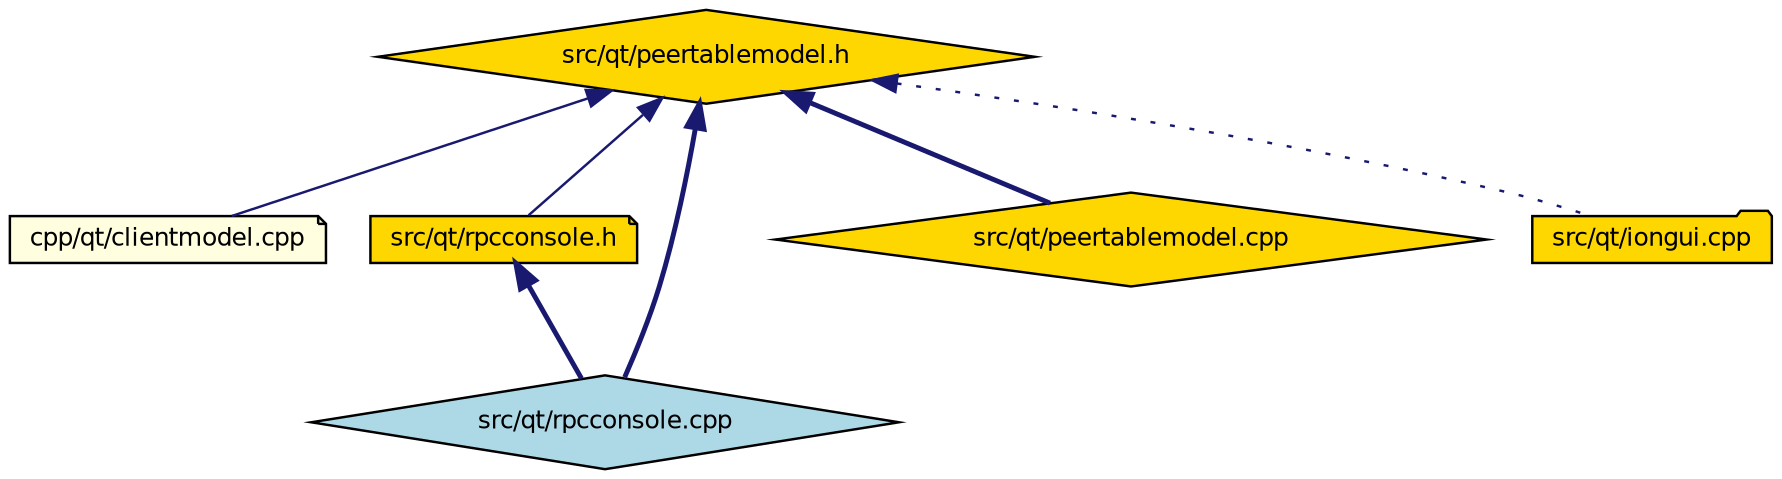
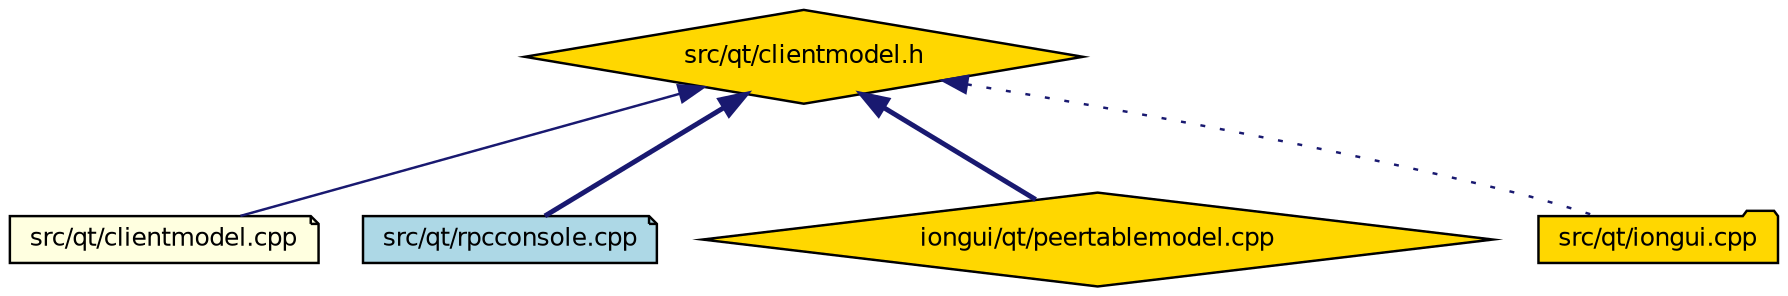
node "src/qt/peertablemodel.h": label "src/qt/peertablemodel.h" -> "src/qt/clientmodel.h"
node "cpp/qt/clientmodel.cpp": label "cpp/qt/clientmodel.cpp" -> "src/qt/clientmodel.cpp"
node "src/qt/rpcconsole.h": removed
node "src/qt/peertablemodel.cpp": label "src/qt/peertablemodel.cpp" -> "iongui/qt/peertablemodel.cpp"
node "src/qt/rpcconsole.cpp": shape diamond -> note
